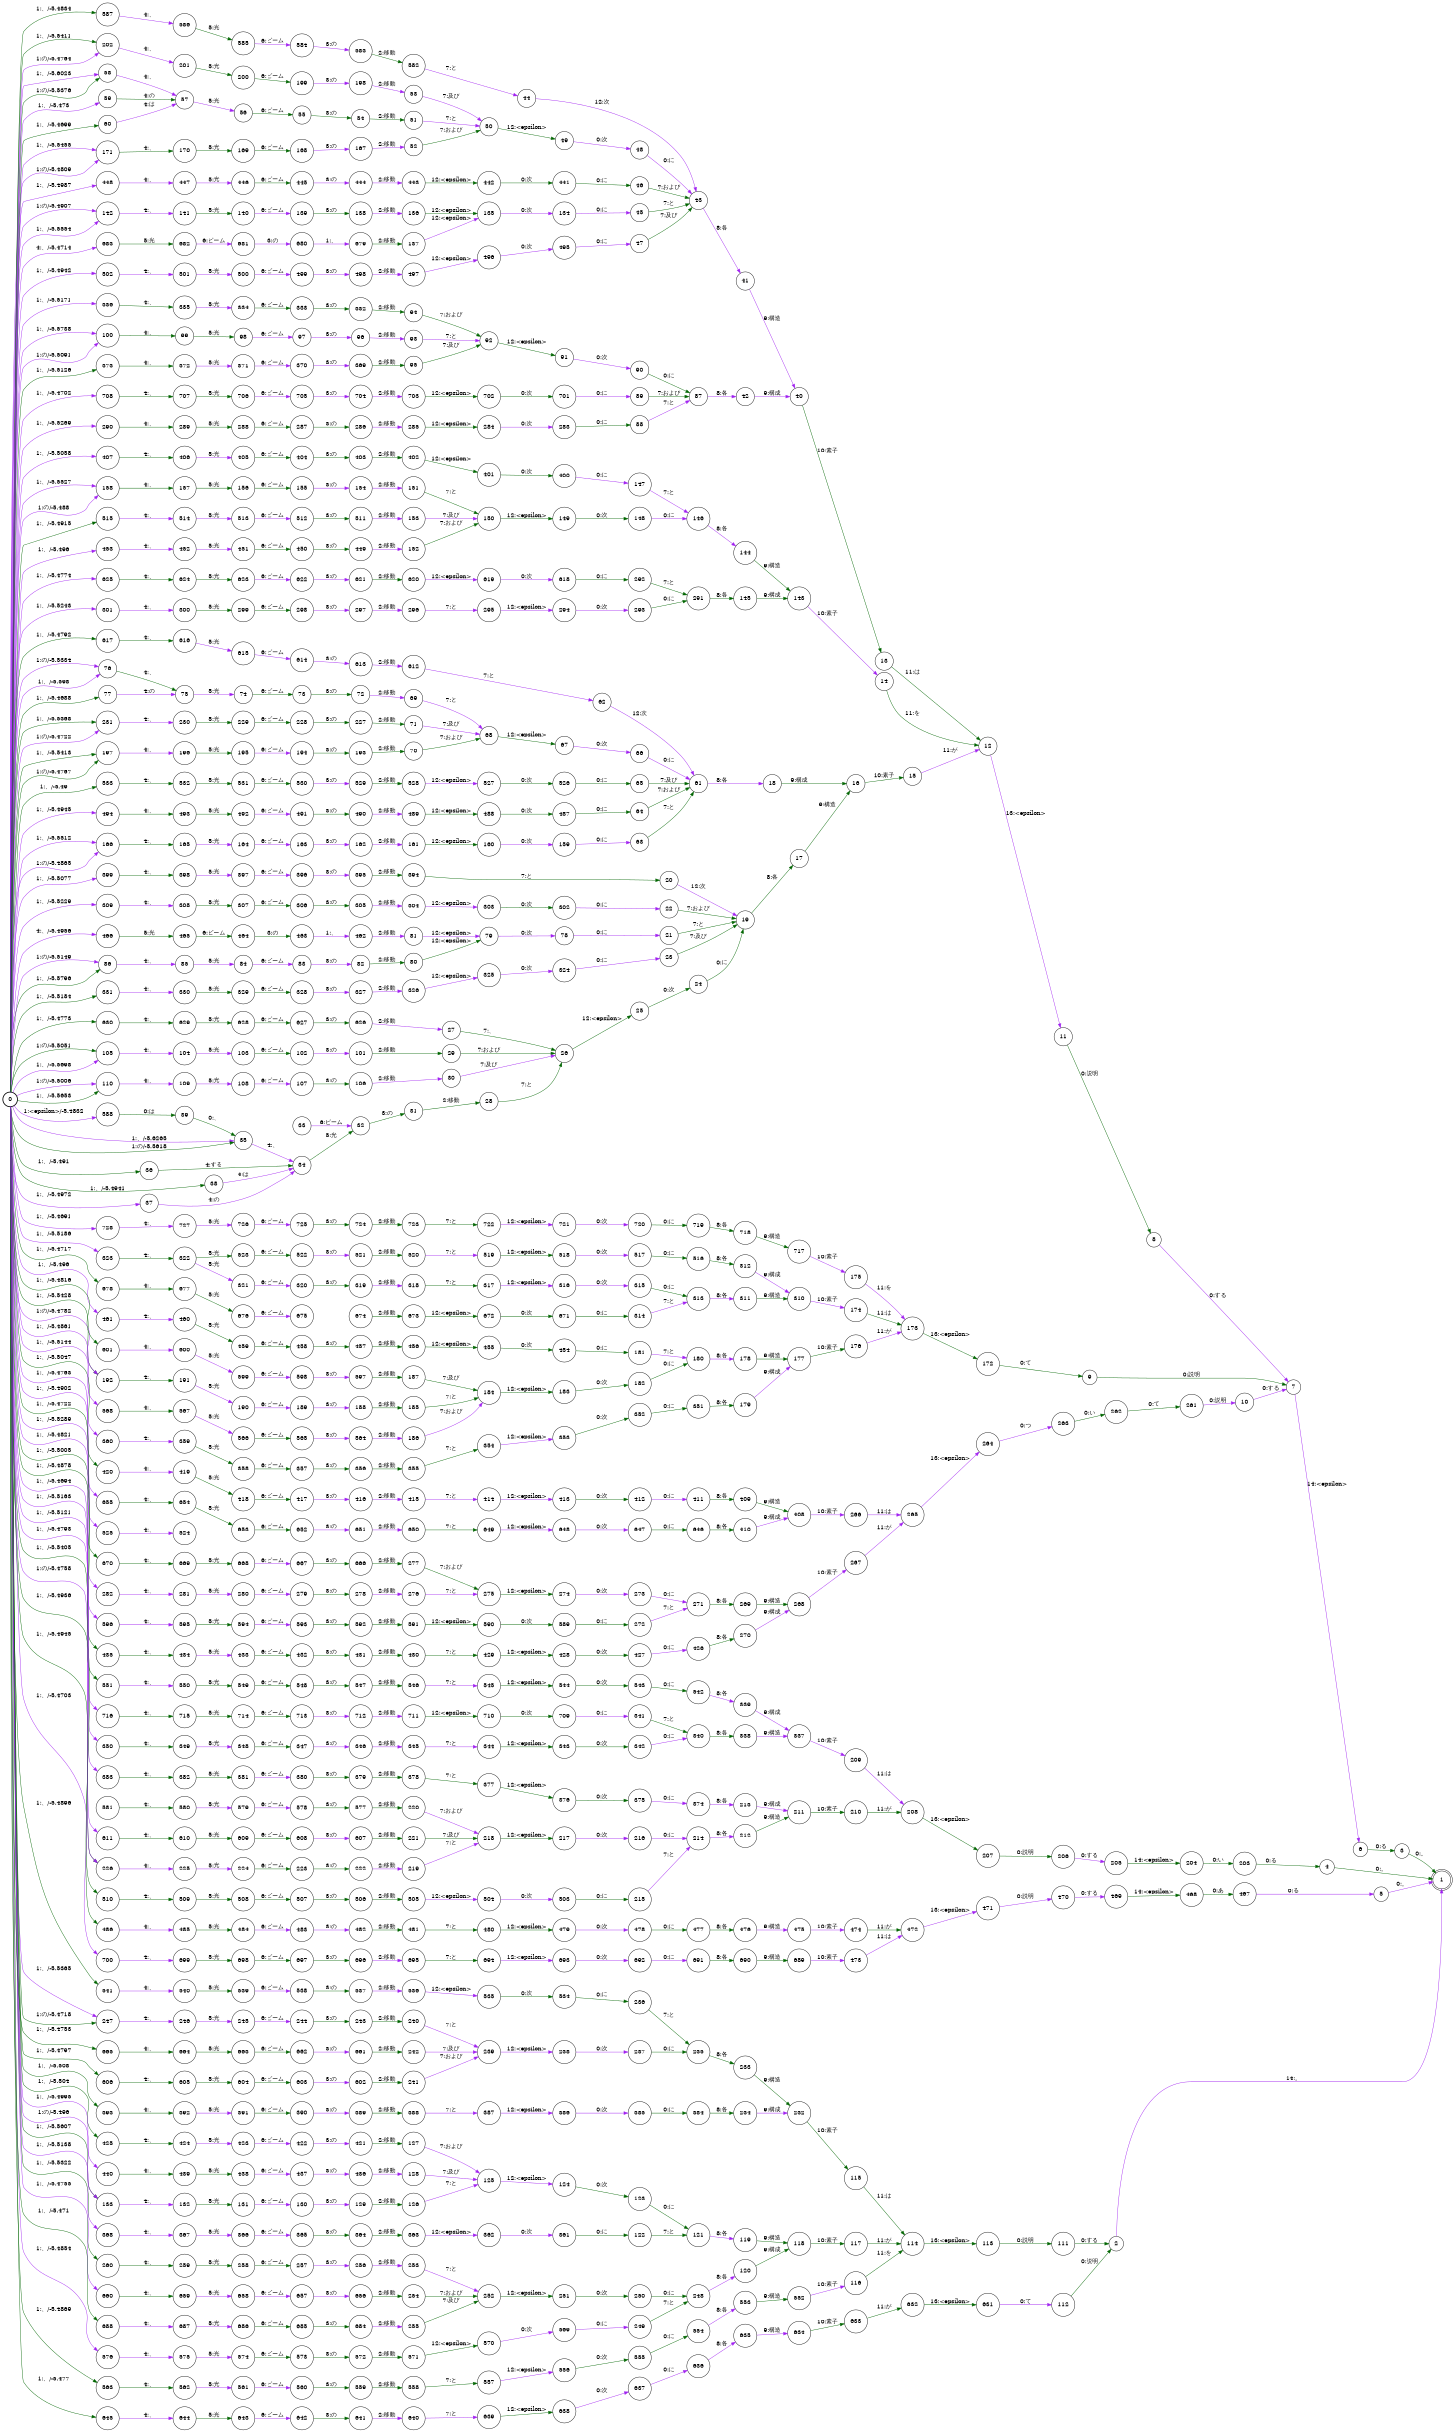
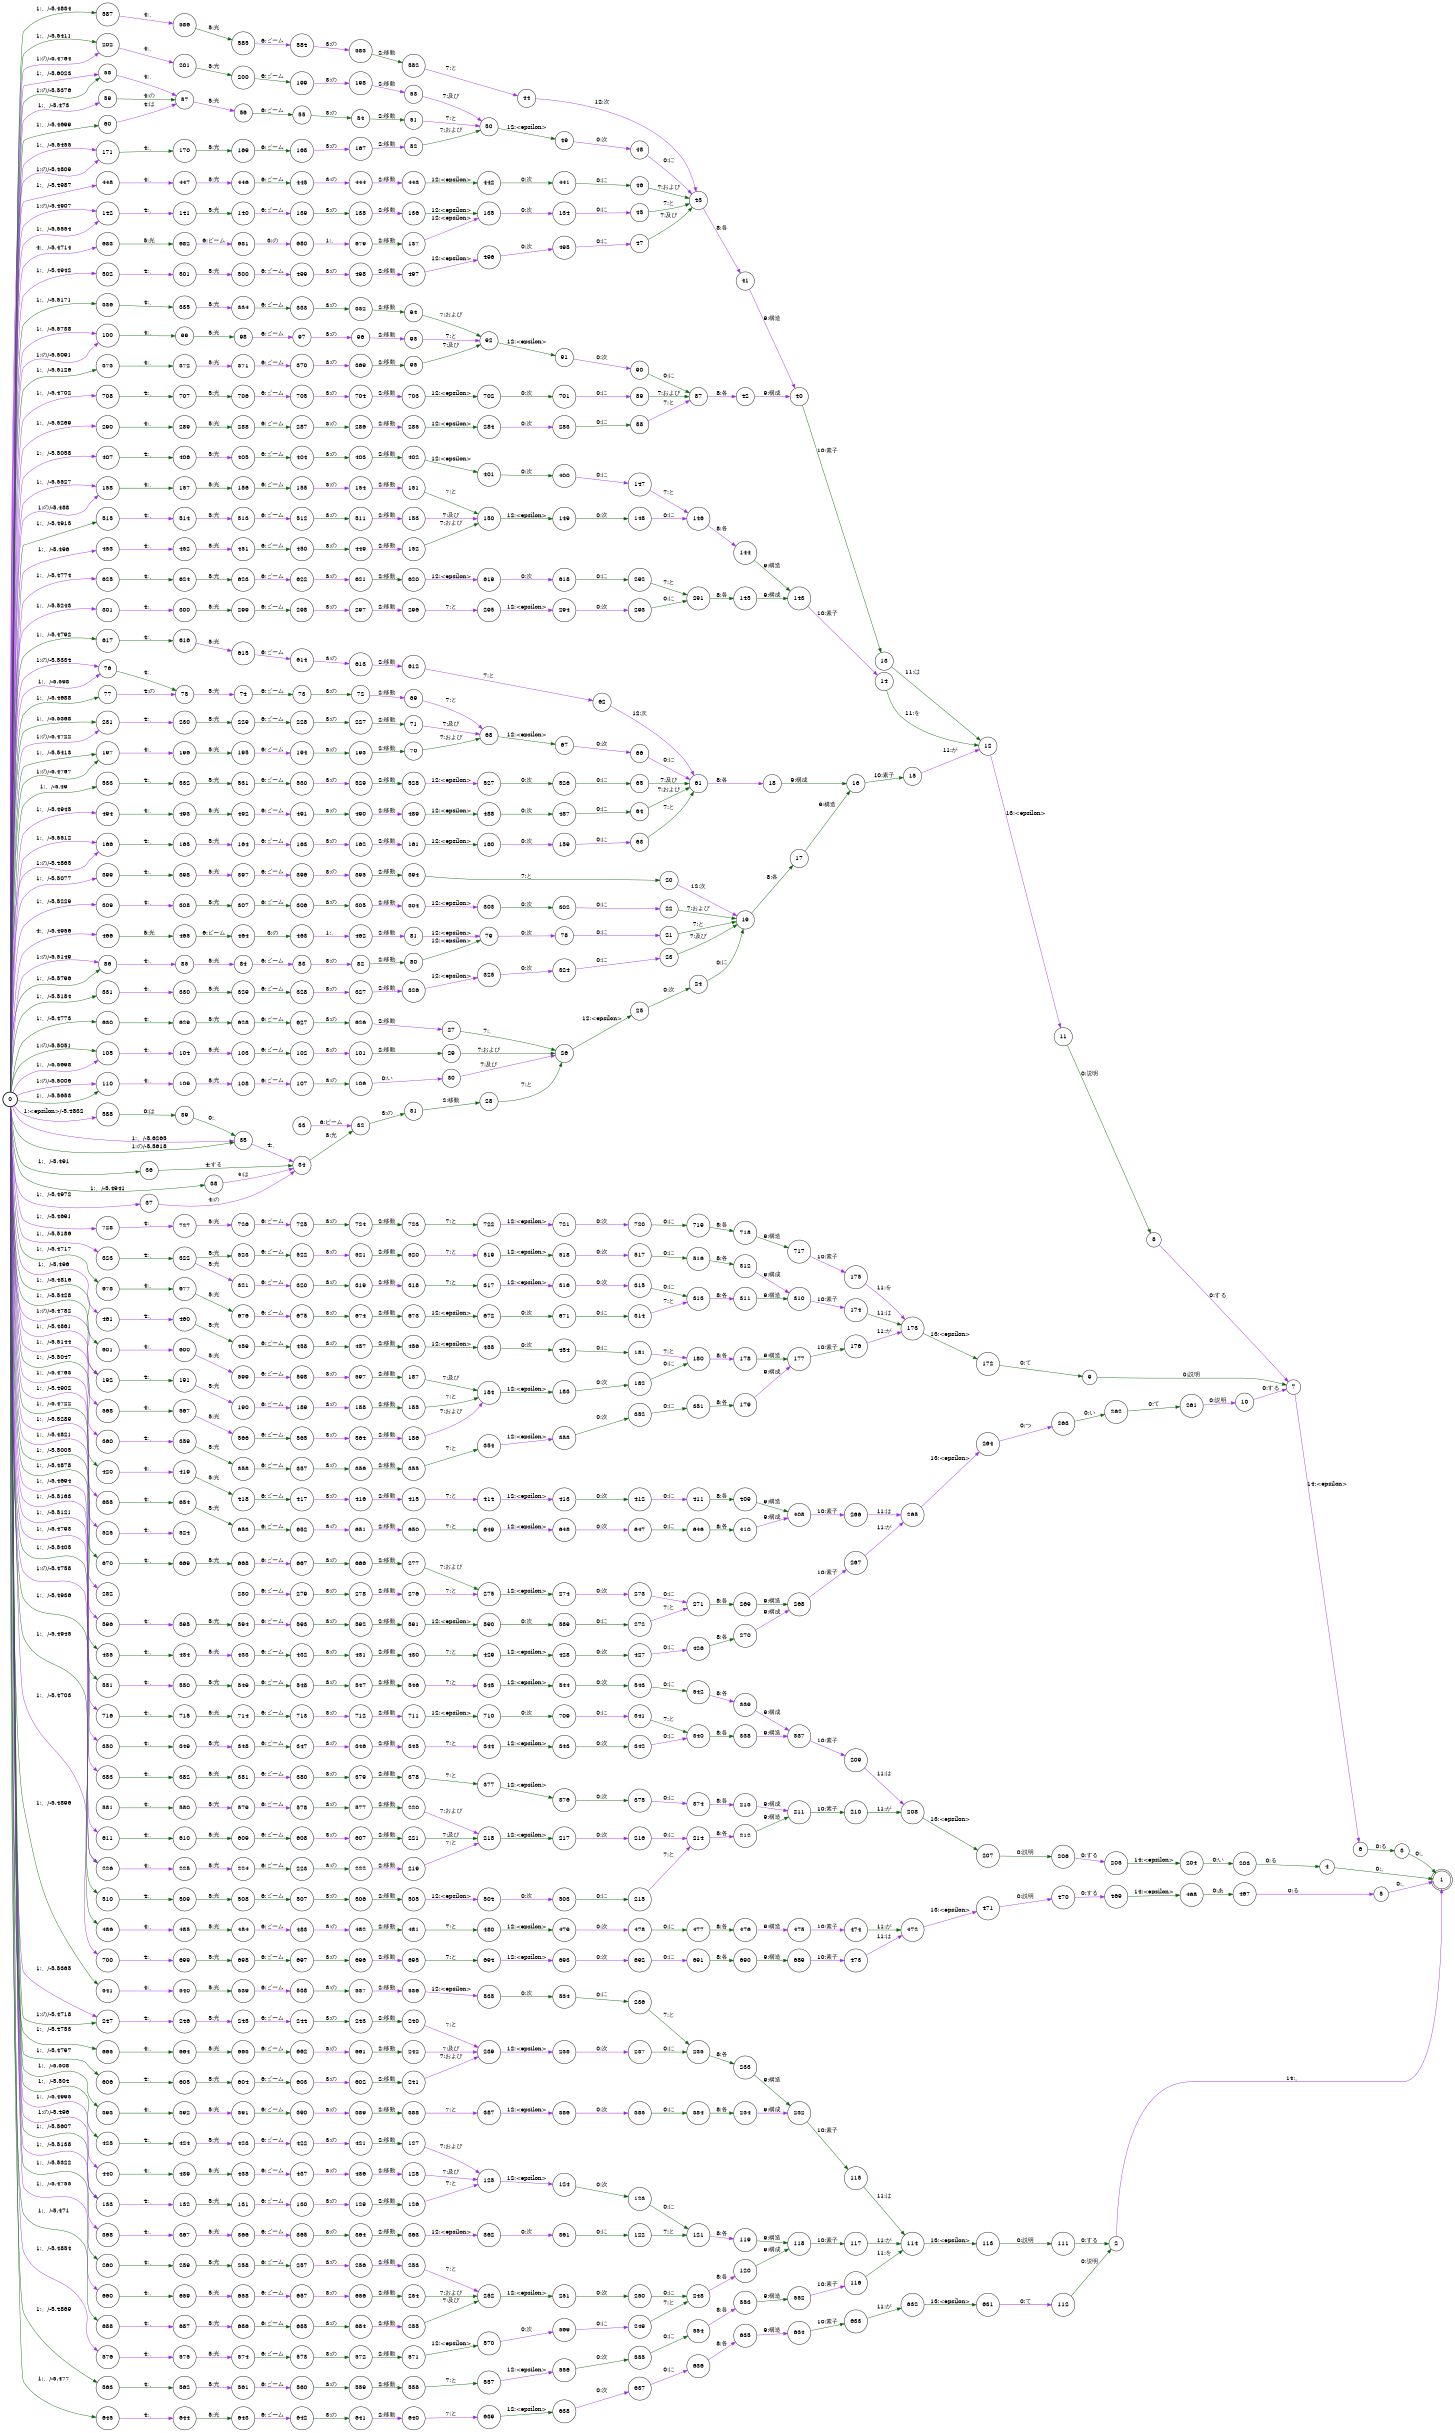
edge "0" -> "336": color purple -> darkgreen
edge "106" -> "30": label "2:移動" -> "0:い"
edge "675" -> "674": added, label "3:の"
node "281": removed
